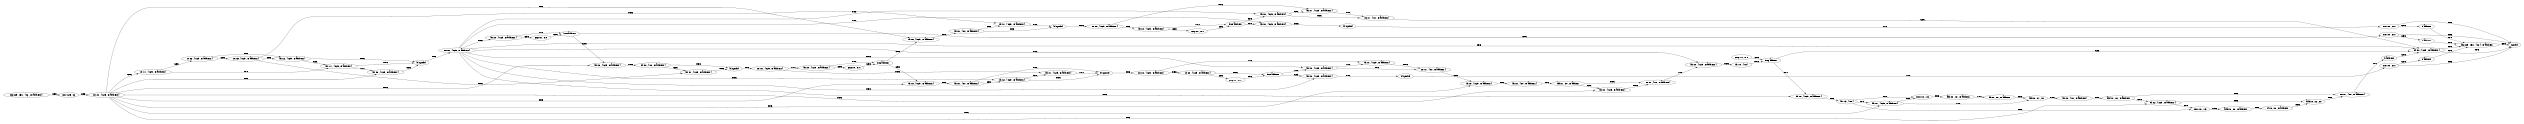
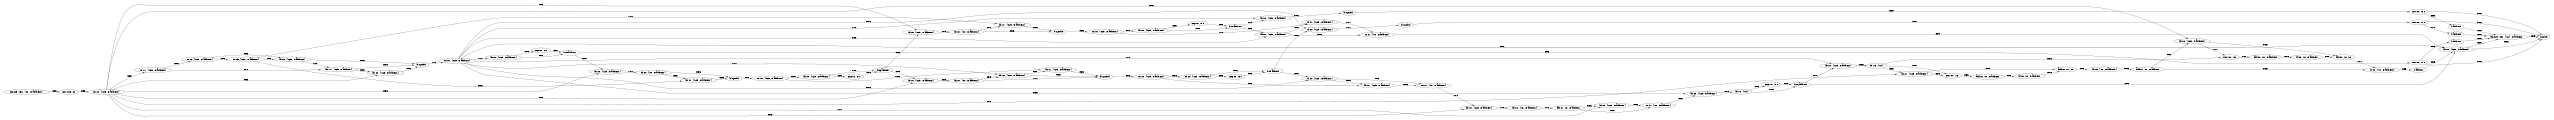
edge "ldr w0 , [ x0 ]" -> "cmp w0 , # 0": added, label "CFG"
